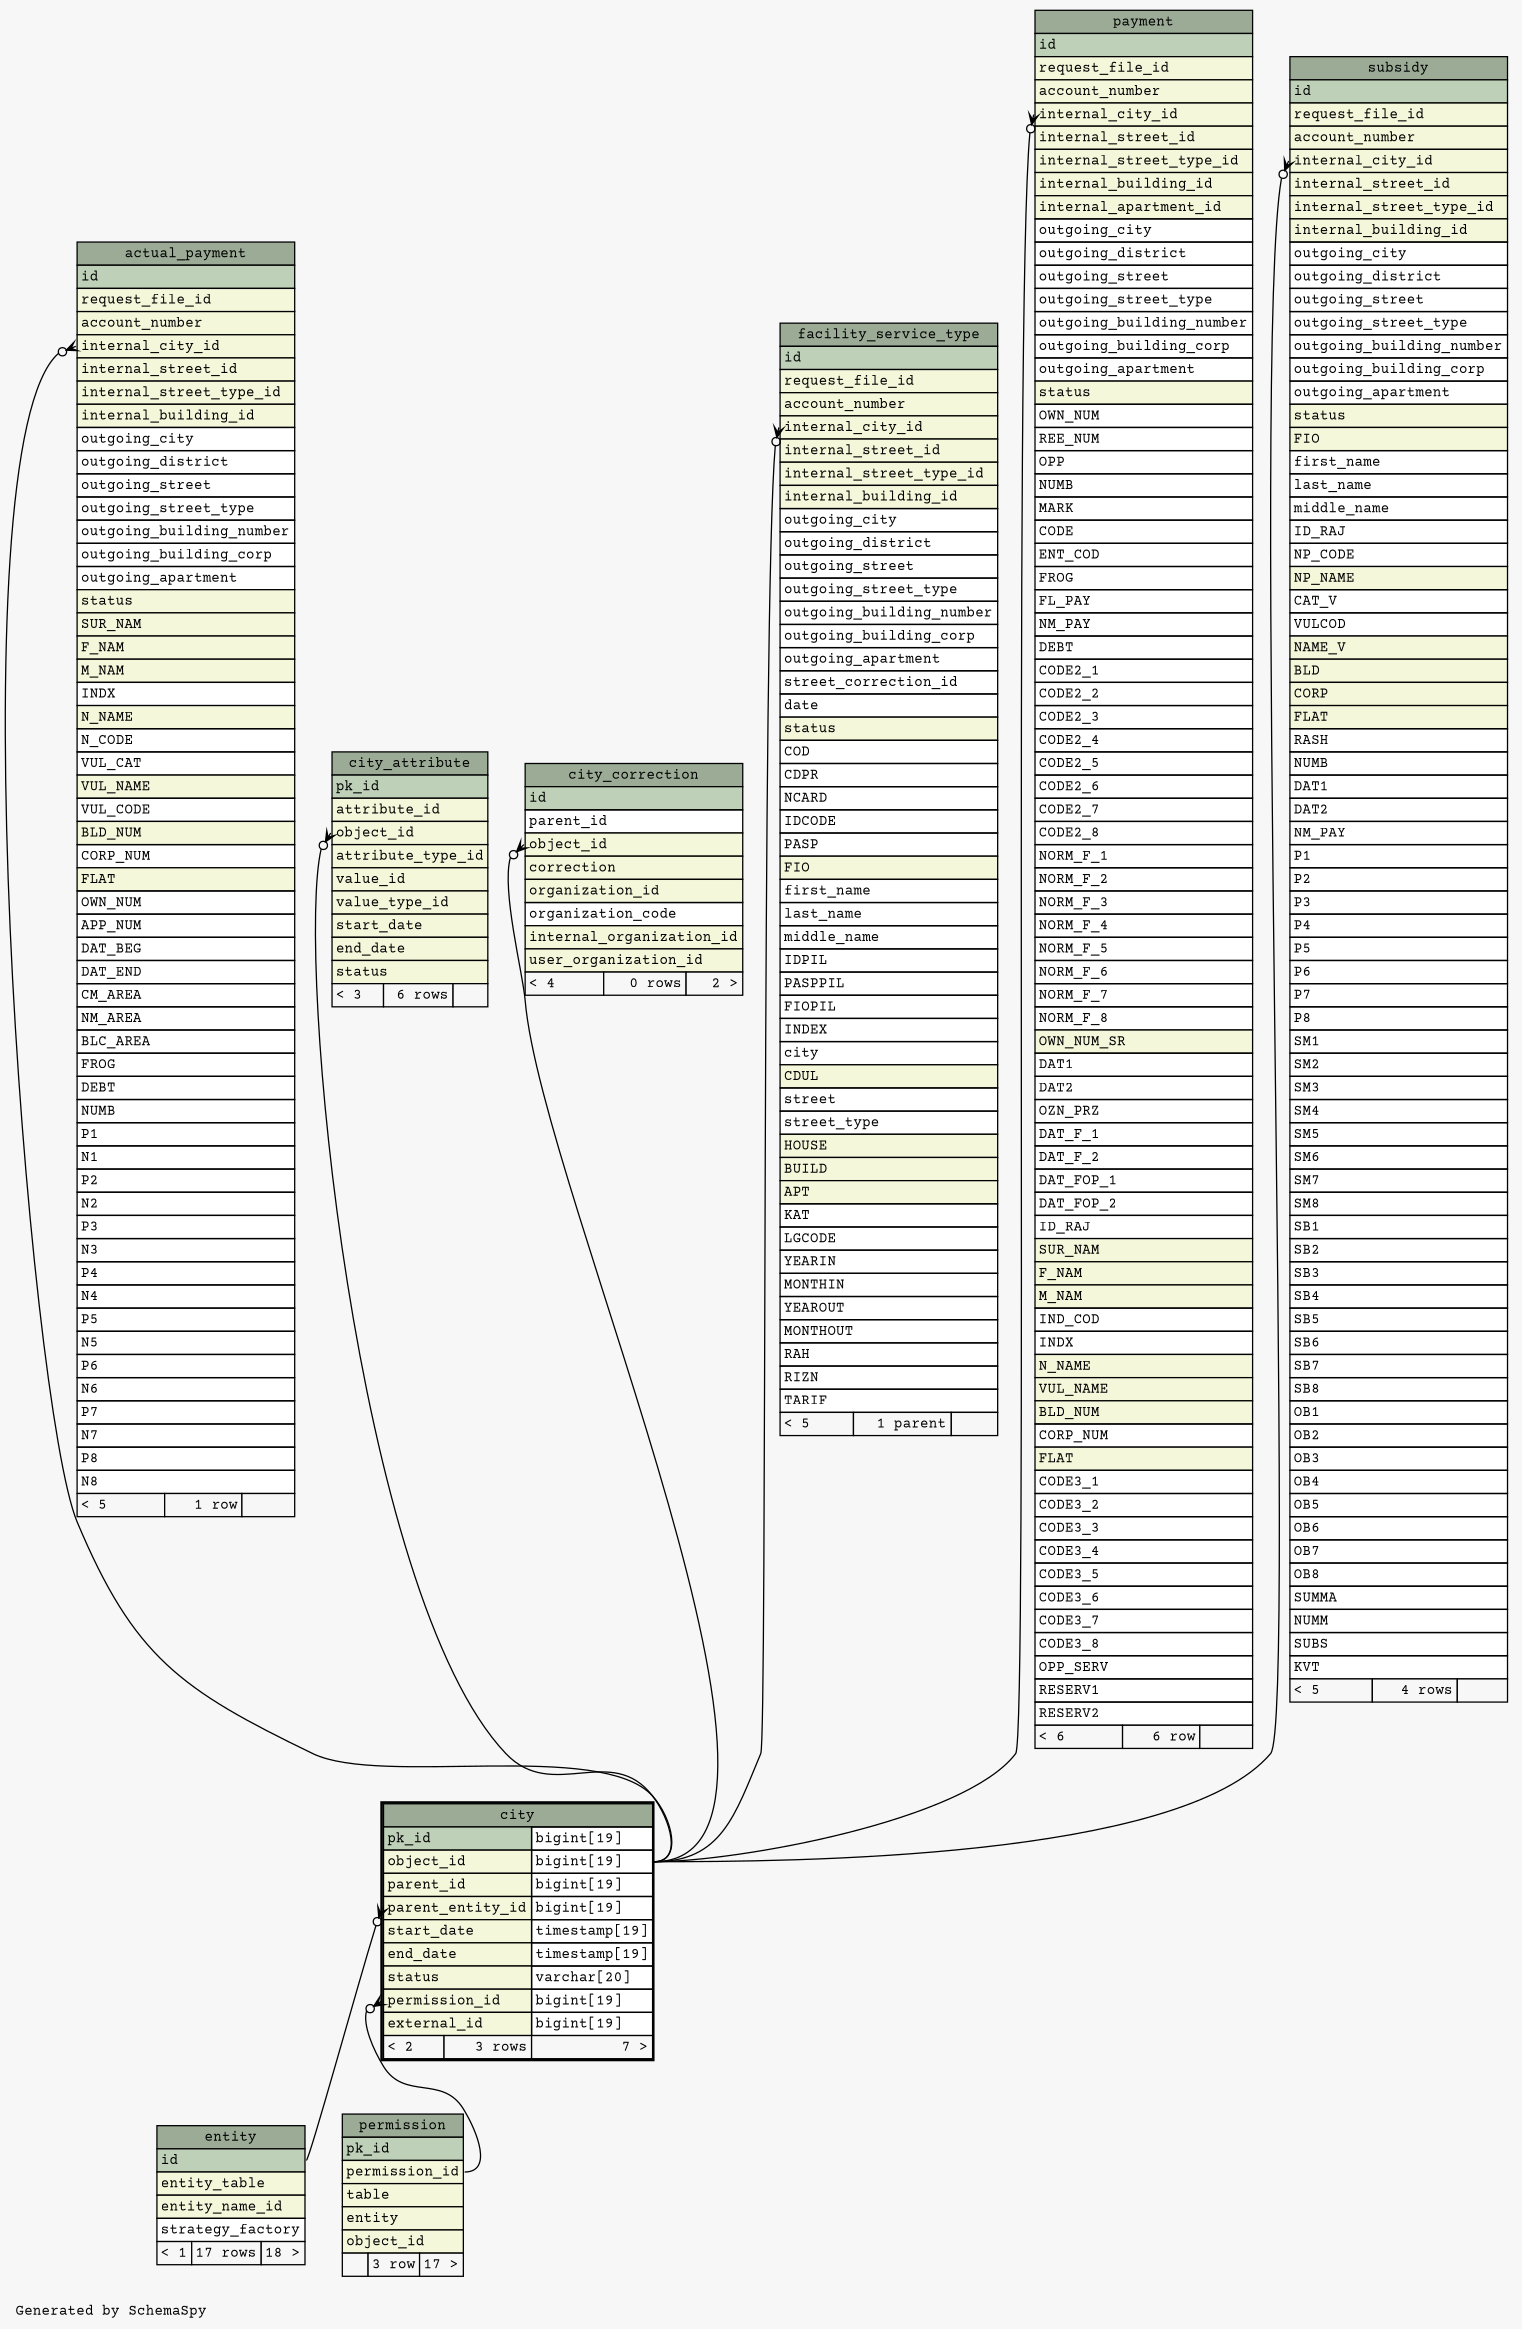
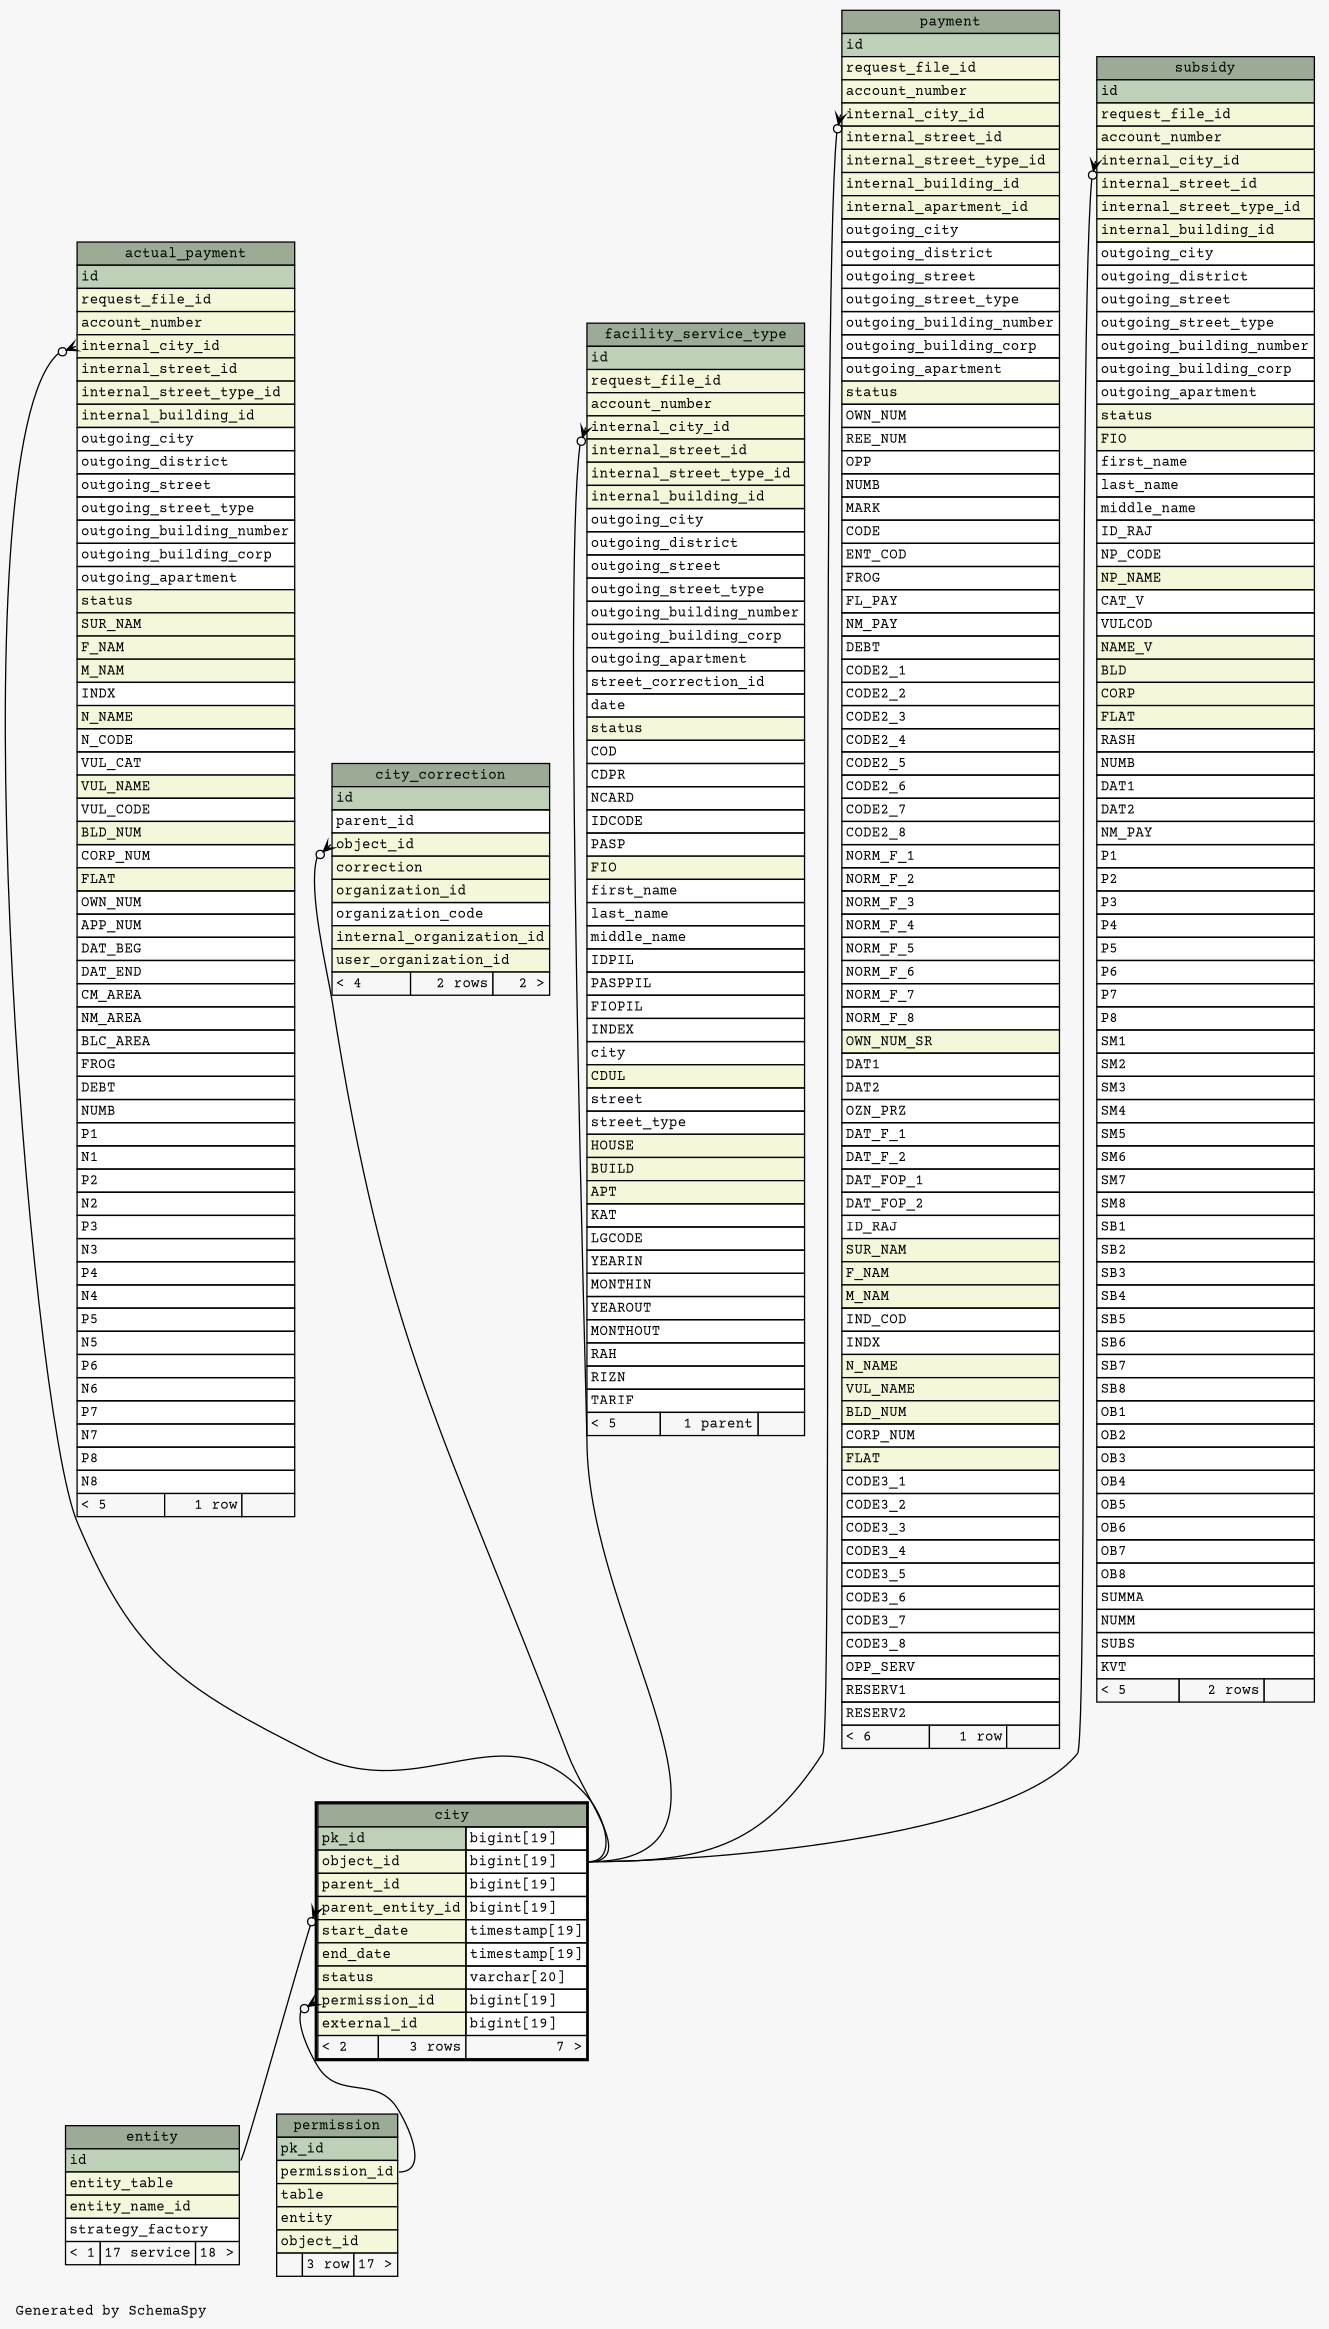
node "city_attribute": removed
node "city_correction": text "0 rows" -> "2 rows"
node "subsidy": text "4 rows" -> "2 rows"
node "payment": text "6 row" -> "1 row"
node "entity": text "17 rows" -> "17 service"
